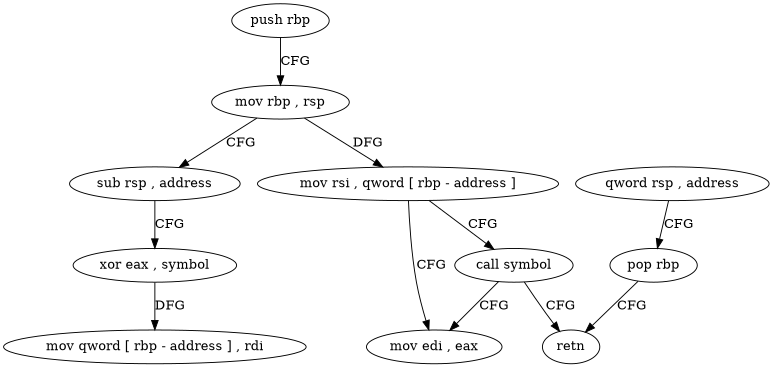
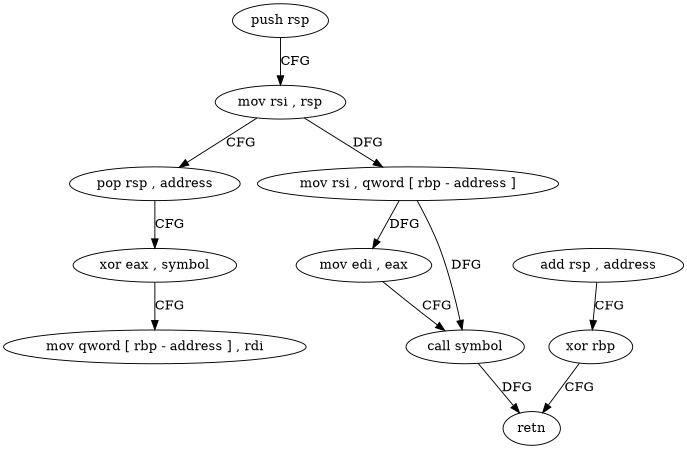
node "push rbp": label "push rbp" -> "push rsp"
node "mov rbp , rsp": label "mov rbp , rsp" -> "mov rsi , rsp"
node "sub rsp , address": label "sub rsp , address" -> "pop rsp , address"
node "qword rsp , address": label "qword rsp , address" -> "add rsp , address"
edge "mov rsi , qword [ rbp - address ]" -> "call symbol": label "CFG" -> "DFG"
edge "mov rsi , qword [ rbp - address ]" -> "mov edi , eax": label "CFG" -> "DFG"
node "pop rbp": label "pop rbp" -> "xor rbp"
edge "call symbol" -> "mov edi , eax": reversed
edge "xor eax , symbol" -> "mov qword [ rbp - address ] , rdi": label "DFG" -> "CFG"
edge "call symbol" -> "retn": label "CFG" -> "DFG"
